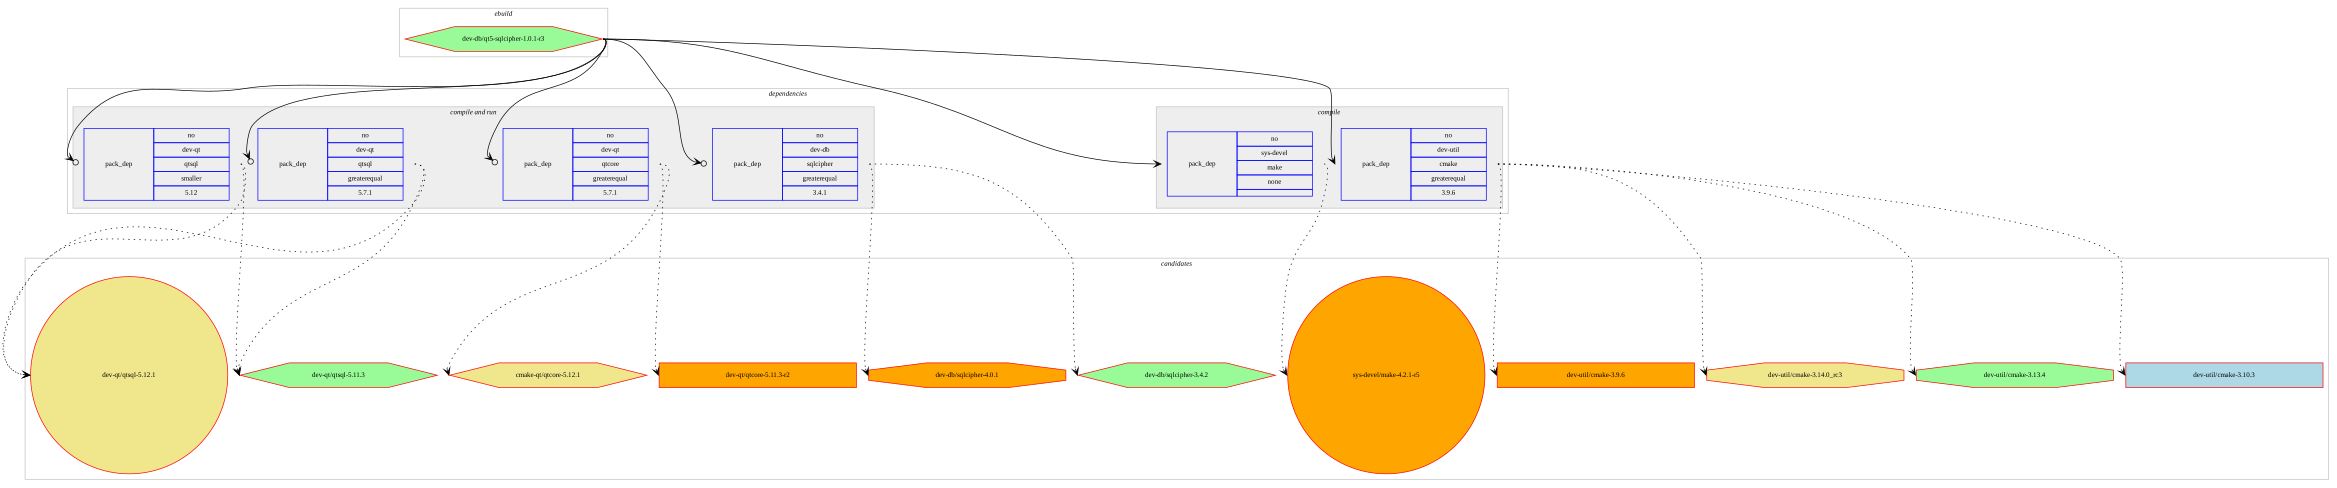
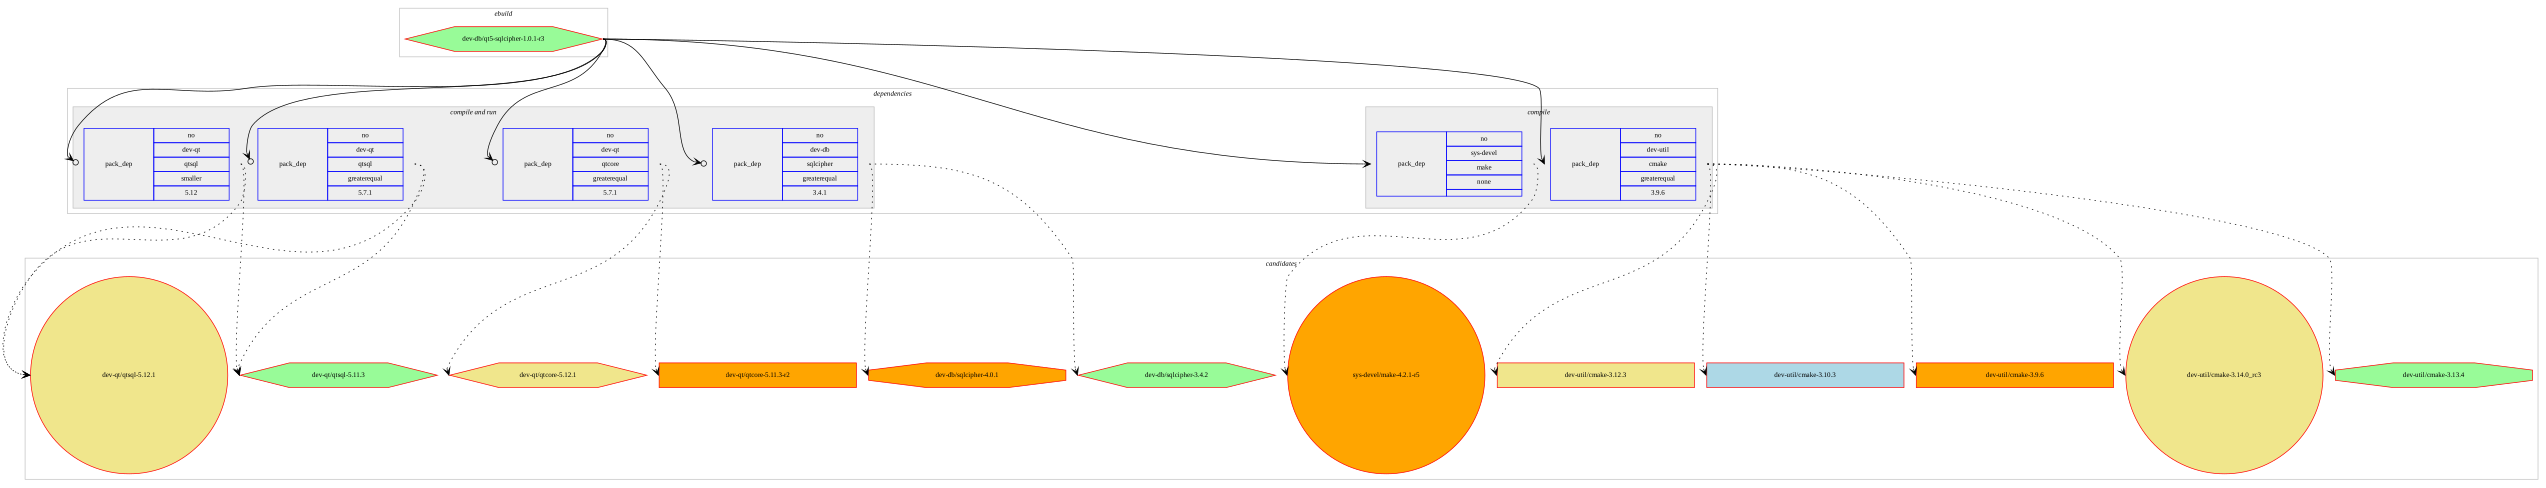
node "cmake-qt/qtcore-5.12.1": label "cmake-qt/qtcore-5.12.1" -> "dev-qt/qtcore-5.12.1"
node "dev-util/cmake-3.12.3": added
node "dev-util/cmake-3.14.0_rc3": shape octagon -> circle
